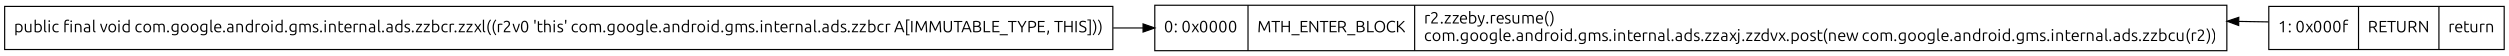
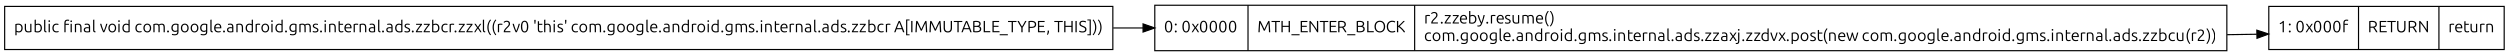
edge "1: 0x000f" -> "0: 0x0000": reversed
